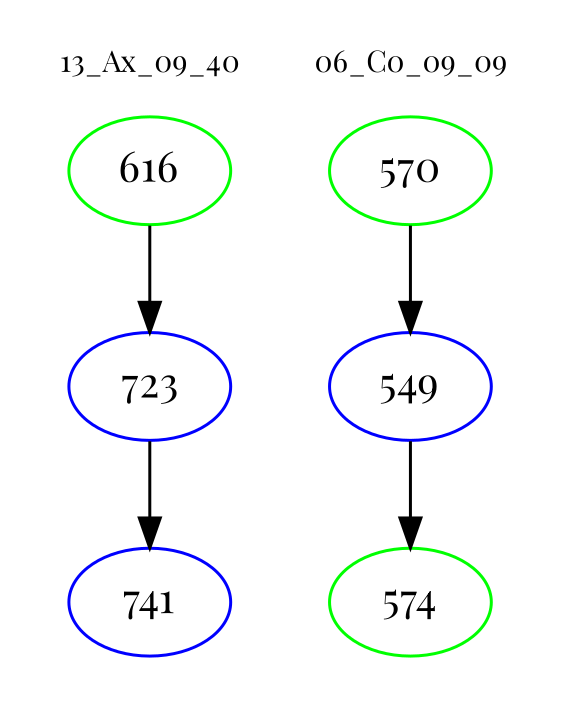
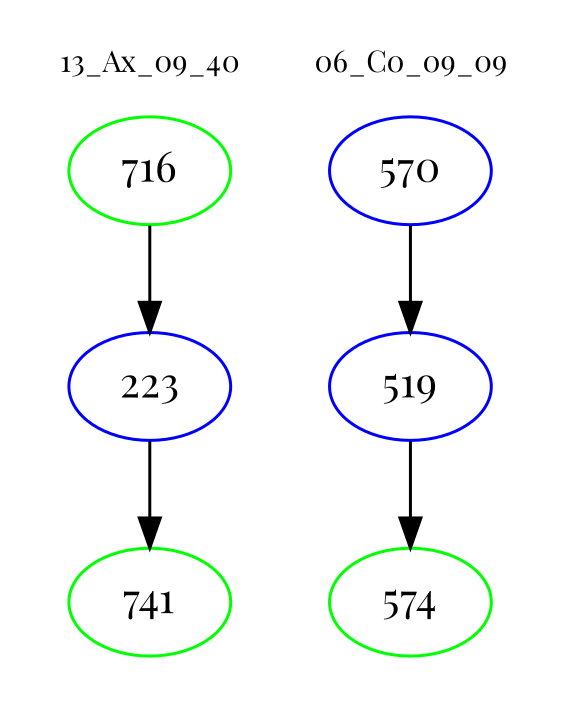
node "616": label "616" -> "716"
node "570": color green -> blue
node "723": label "723" -> "223"
node "549": label "549" -> "519"
node "741": color blue -> green
